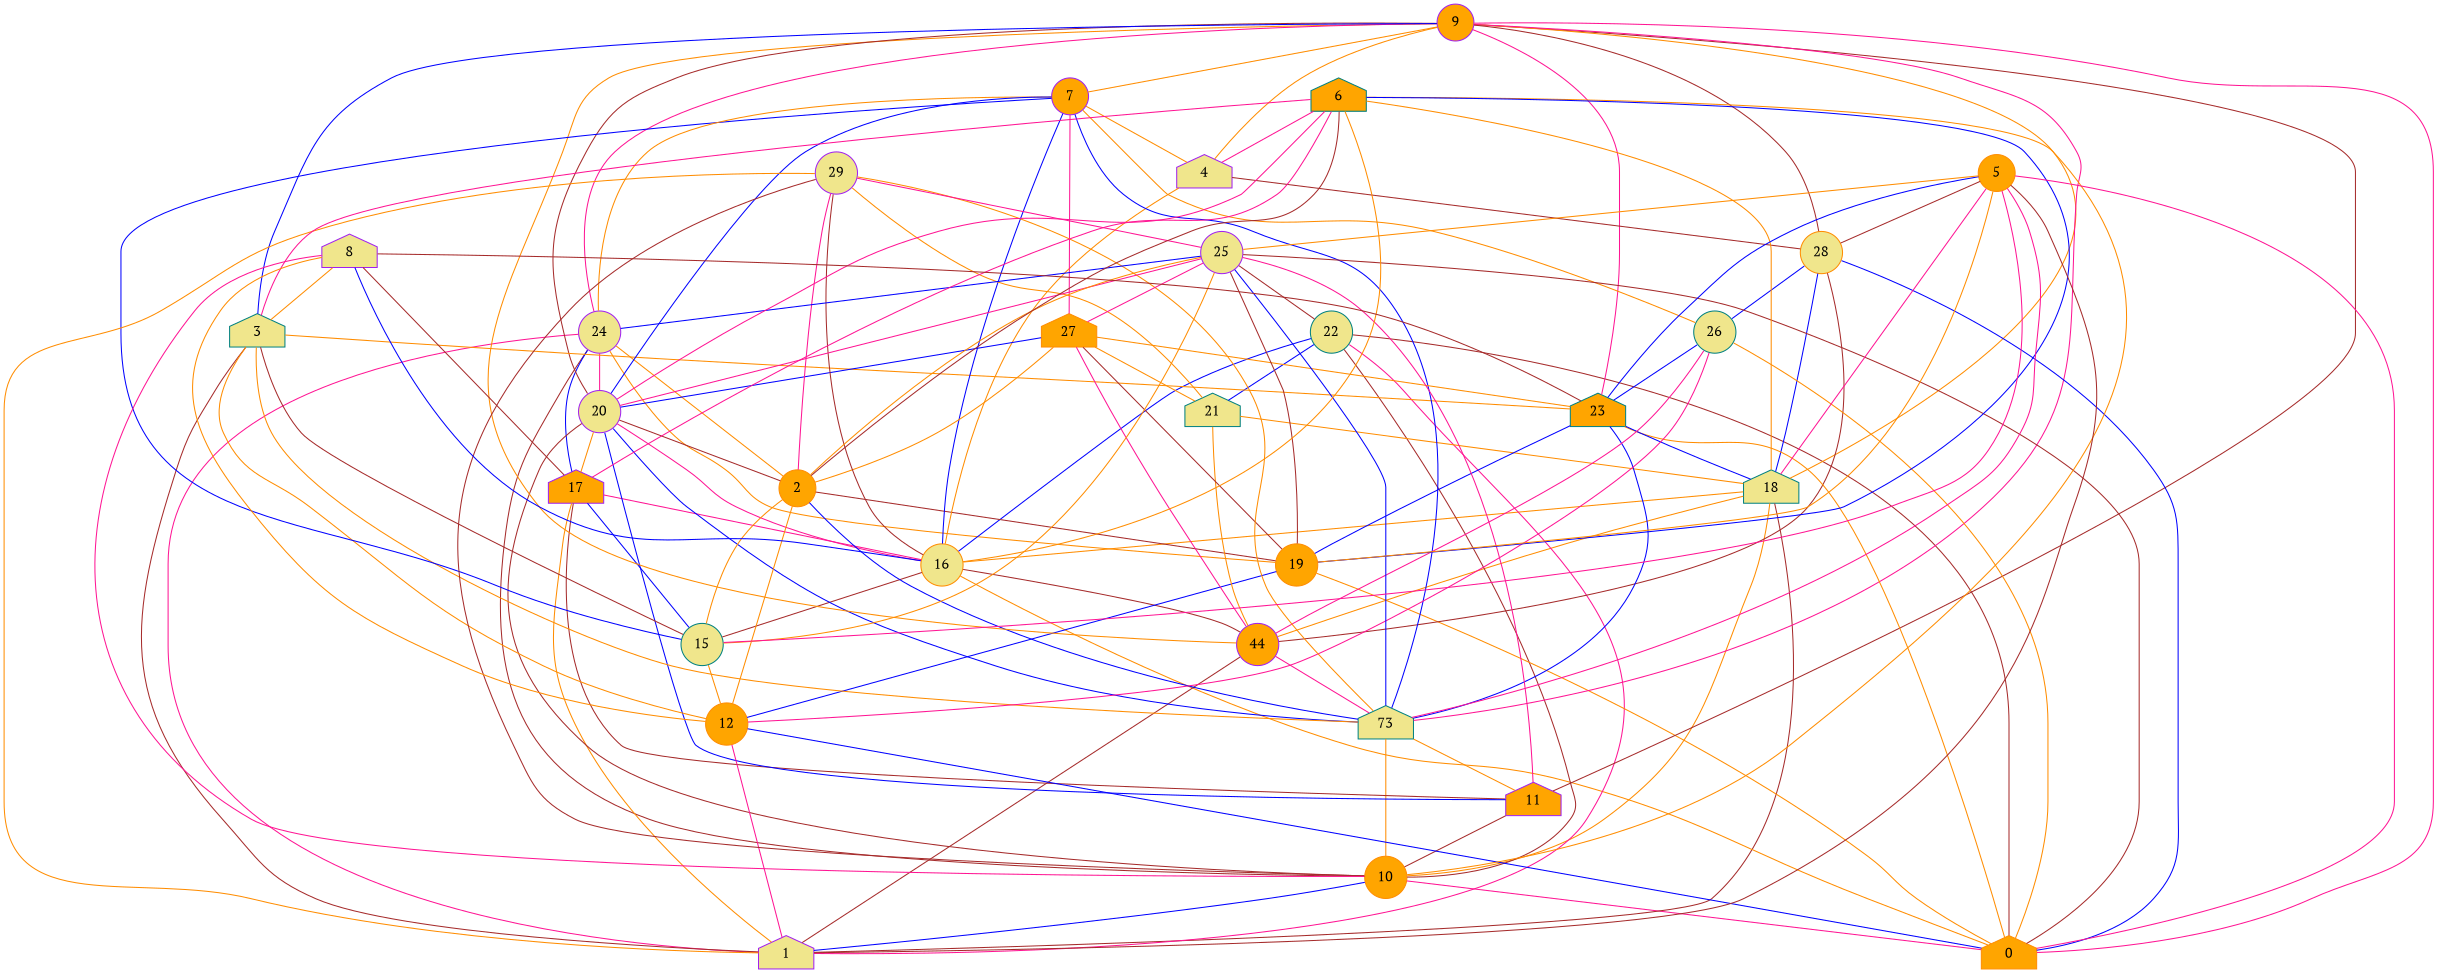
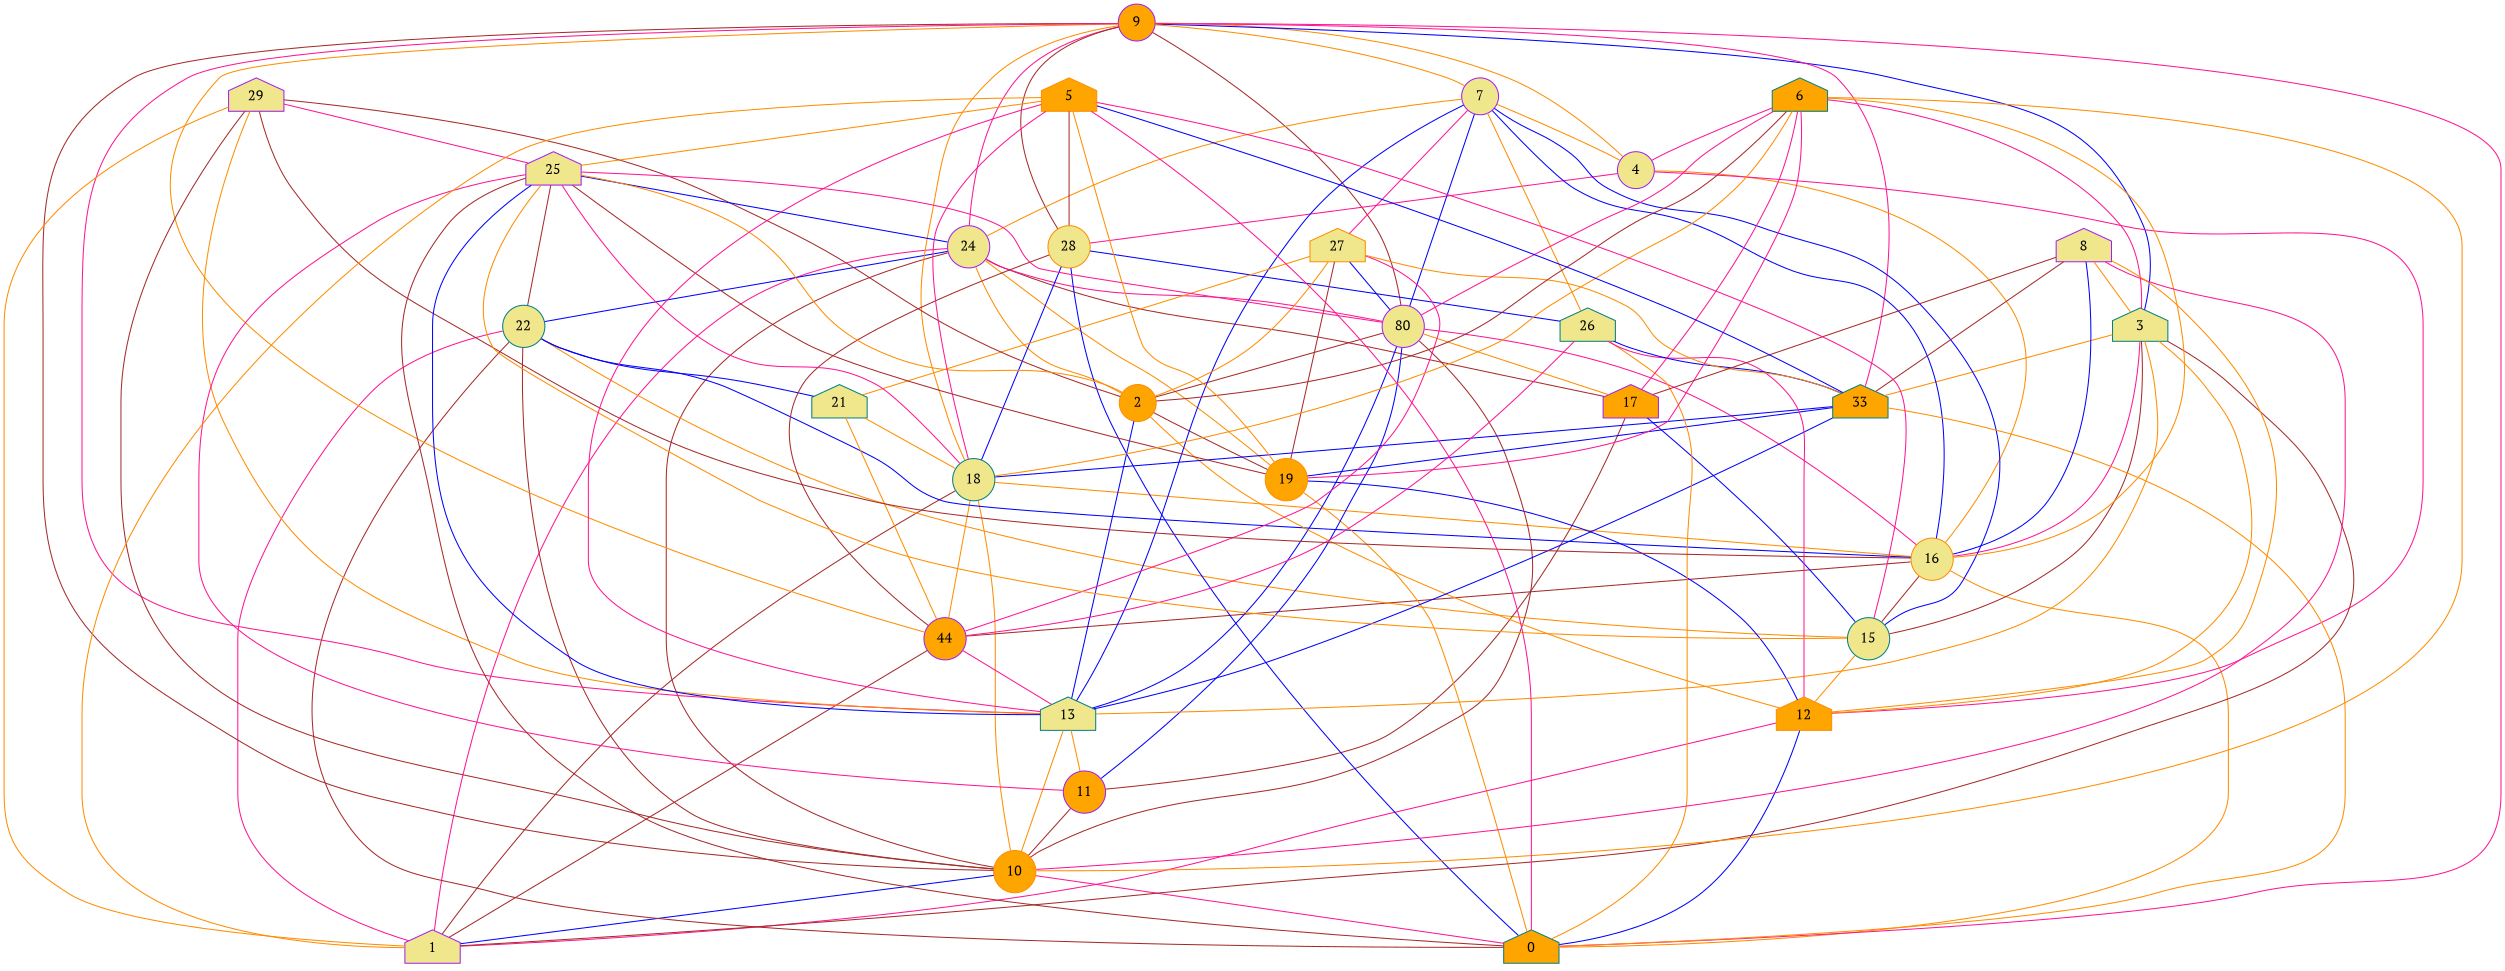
node "7": fillcolor orange -> khaki
node "29": shape circle -> house
node "4": shape house -> circle
node "5": shape circle -> house
edge "4" -- "28": color brown -> deeppink
node "25": shape circle -> house
edge "9" -- "11": now "9" -- "10"
edge "24" -- "22": added
edge "29" -- "21": removed
edge "25" -- "27": now "25" -- "18"
edge "6" -- "19": color blue -> deeppink
edge "29" -- "2": color deeppink -> brown
node "27": fillcolor orange -> khaki
node "26": shape circle -> house
edge "4" -- "12": added
edge "24" -- "17": color blue -> brown
node "20": label "20" -> "80"
node "23": label "23" -> "33"
node "18": shape house -> circle
edge "17" -- "16": now "3" -- "16"
edge "2" -- "15": now "22" -- "15"
node "12": shape circle -> house
node "73": label "73" -> "13"
edge "17" -- "1": removed
node "11": shape house -> circle
edge "5" -- "1": color brown -> darkorange
node "0": color darkorange -> teal
